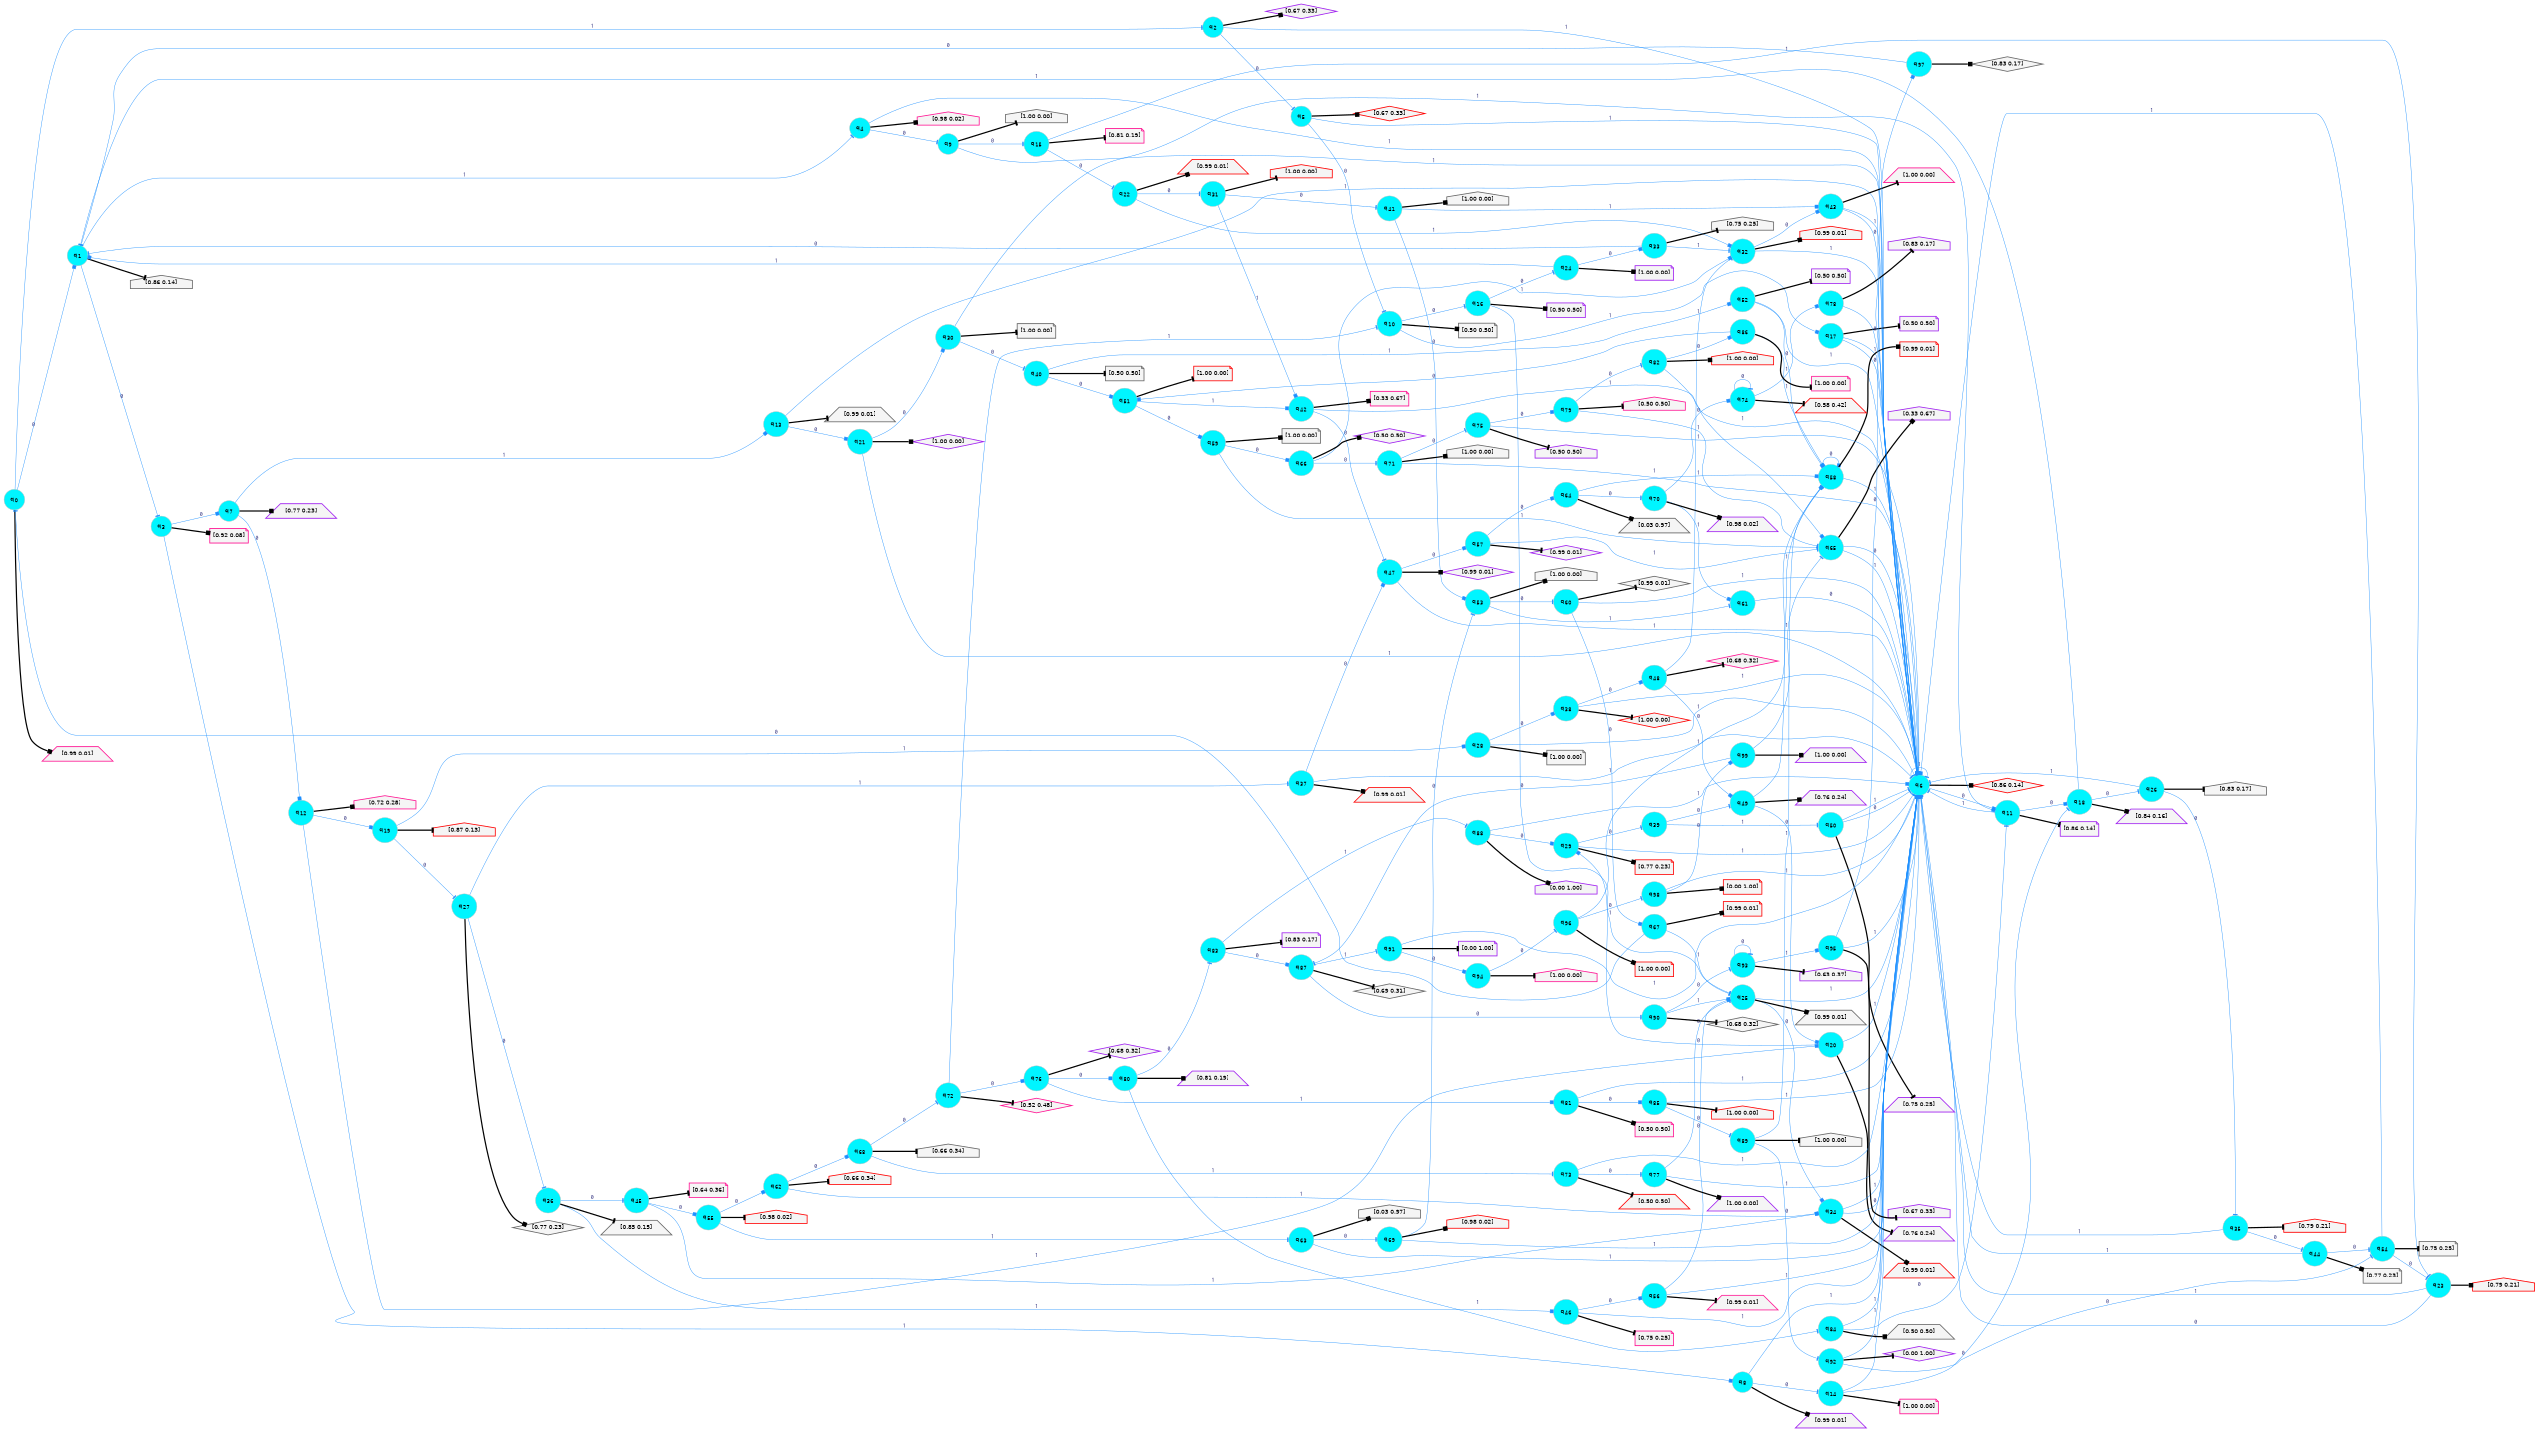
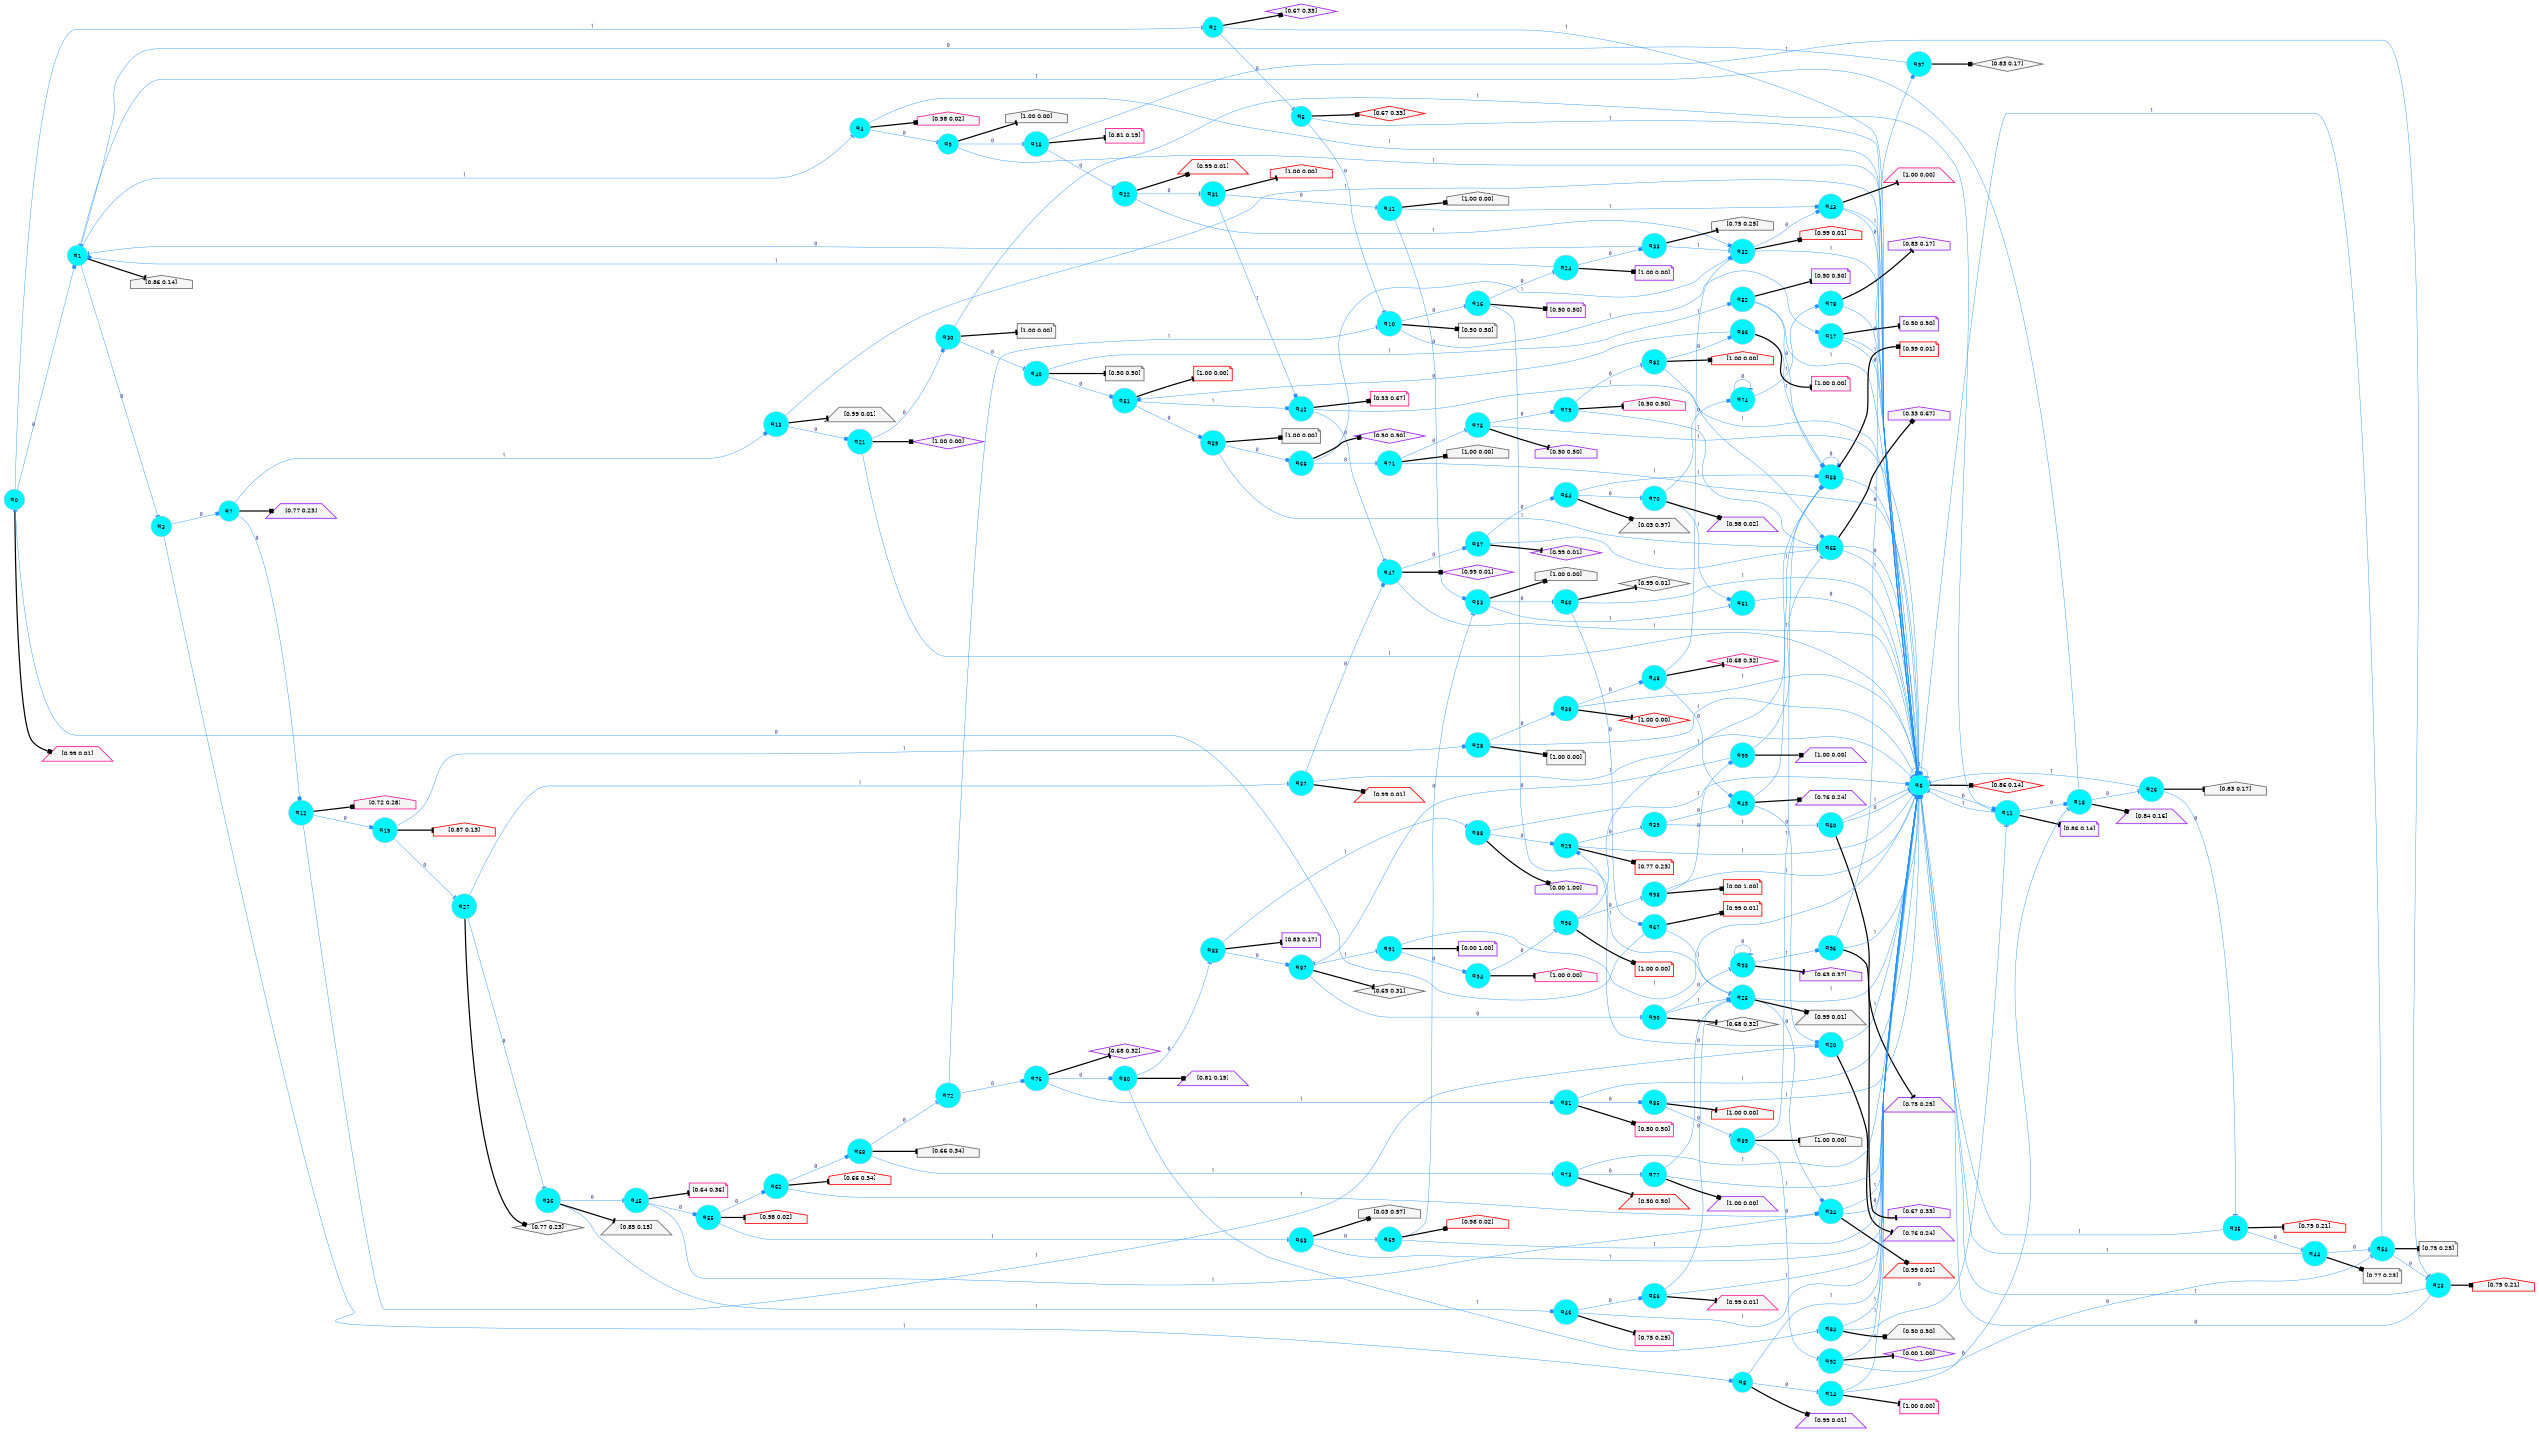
node "[0.58 0.42]": removed
node "[0.92 0.08]": removed
node "[0.52 0.48]": removed
